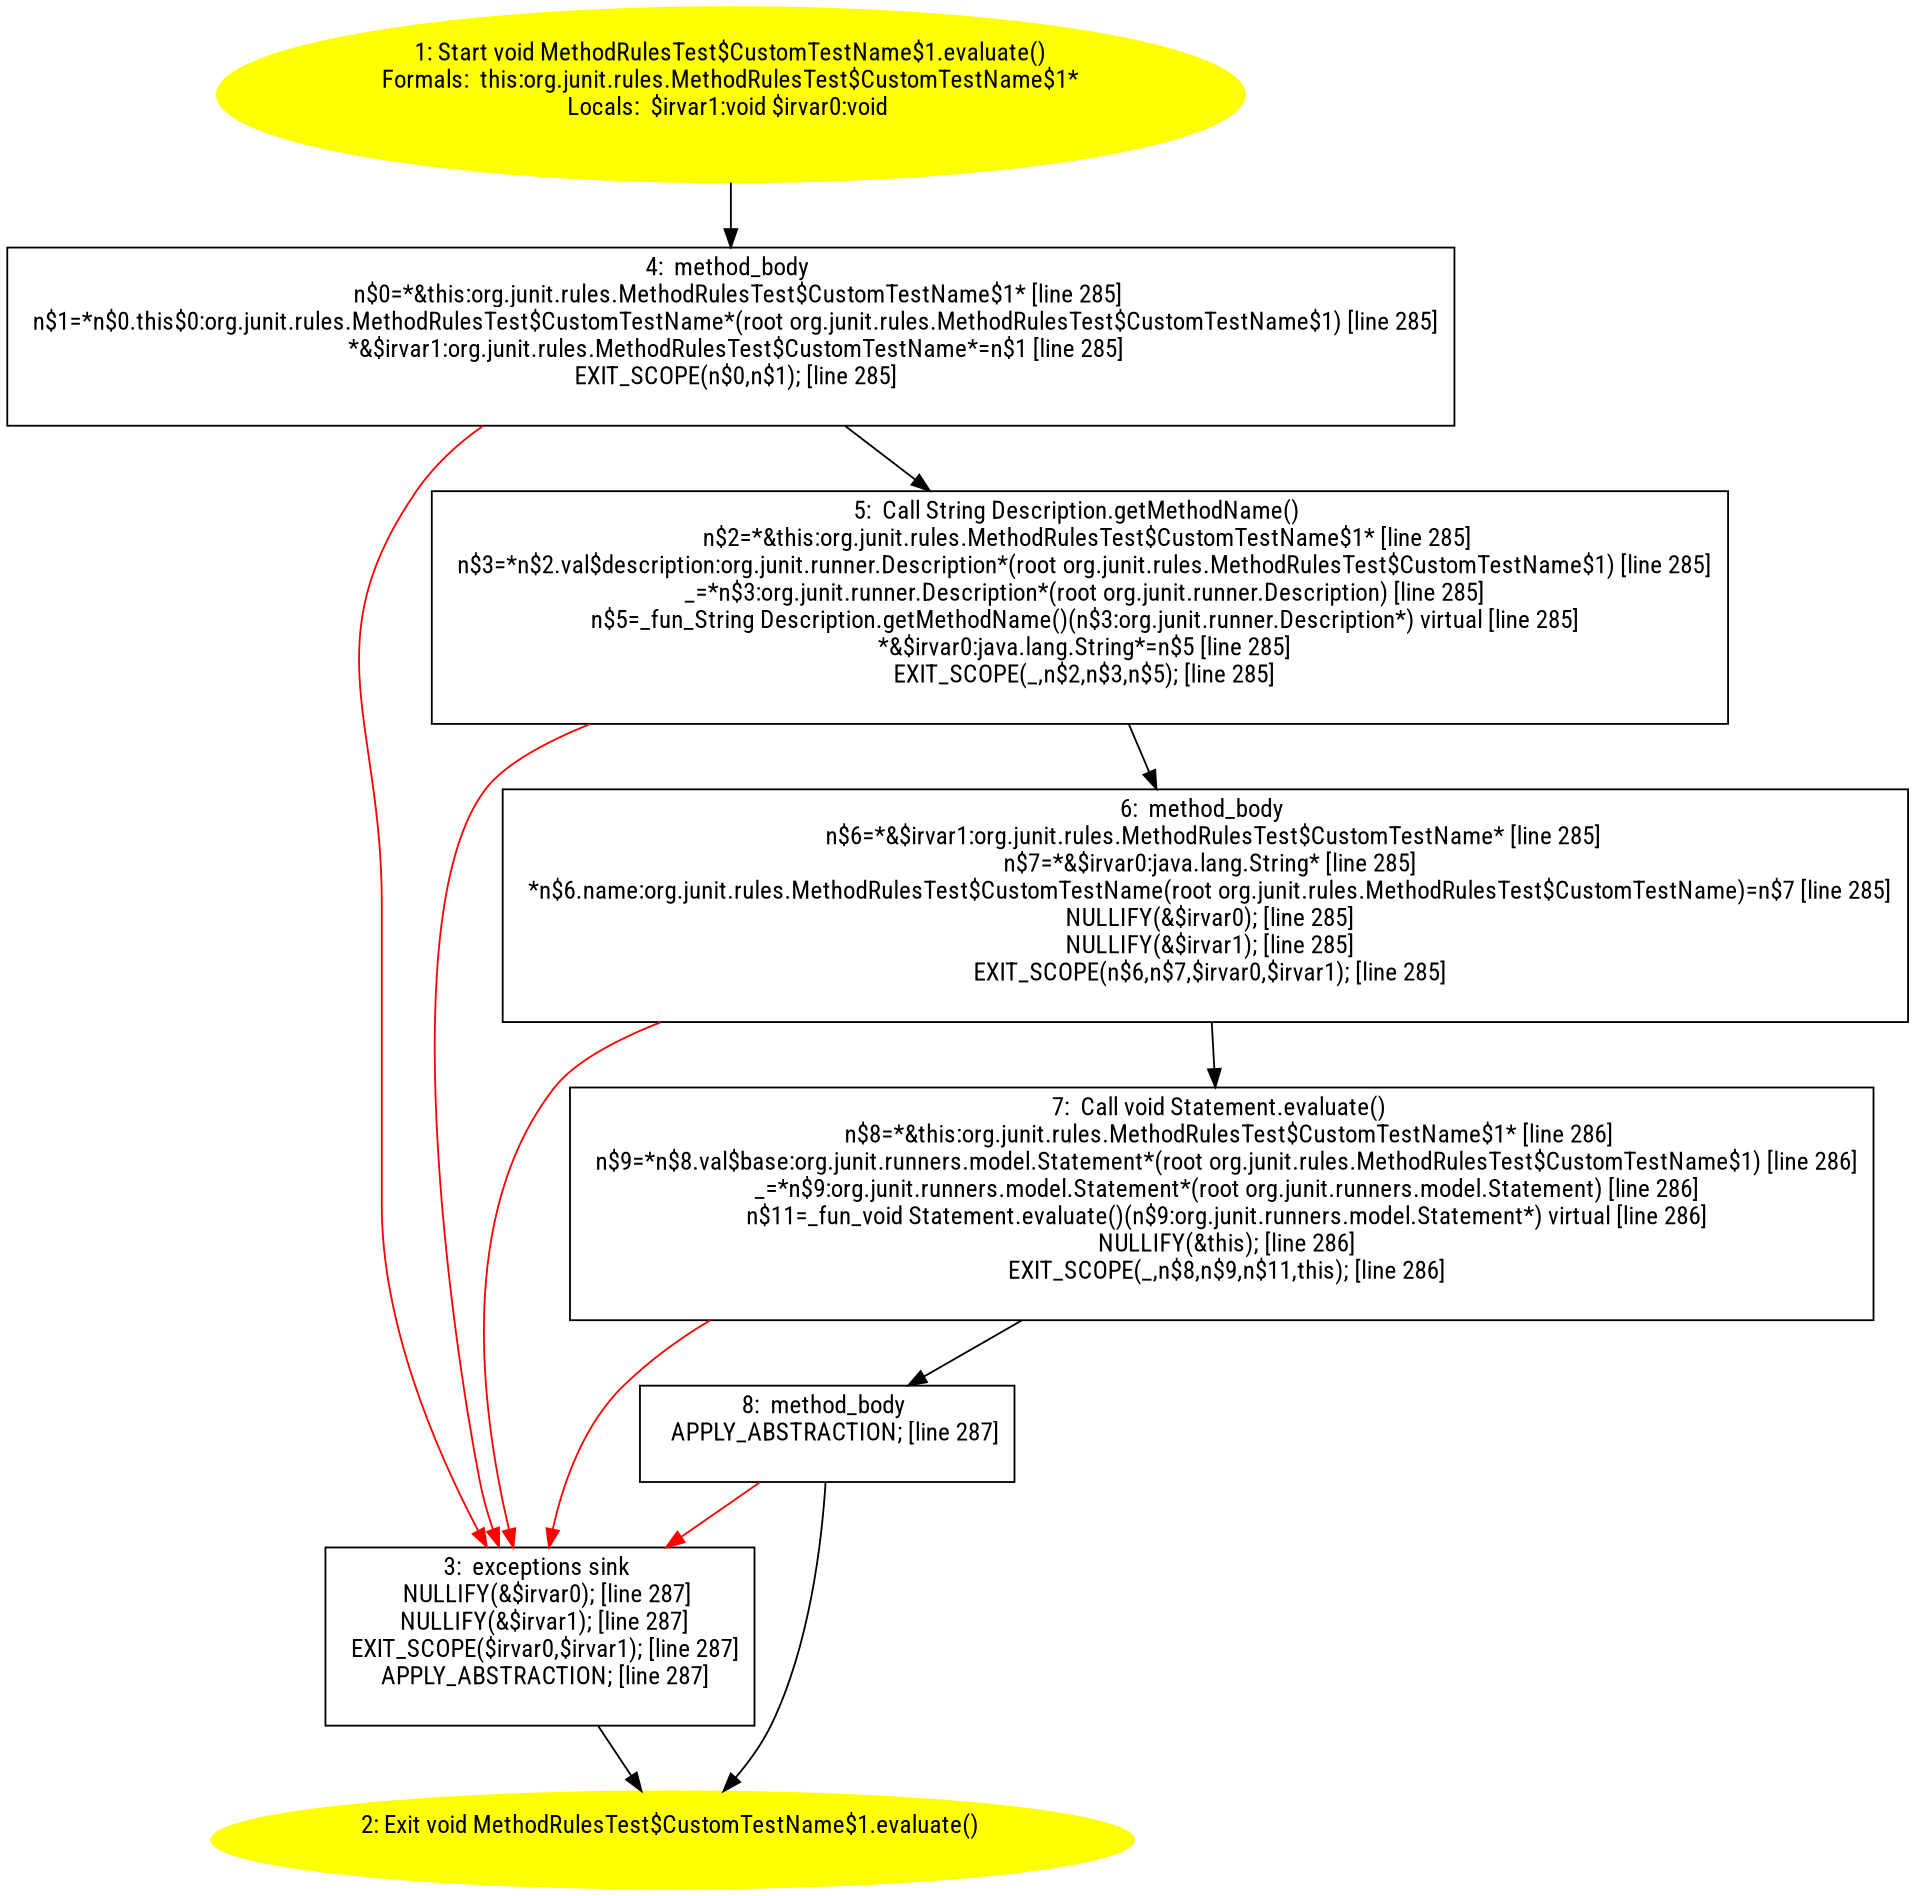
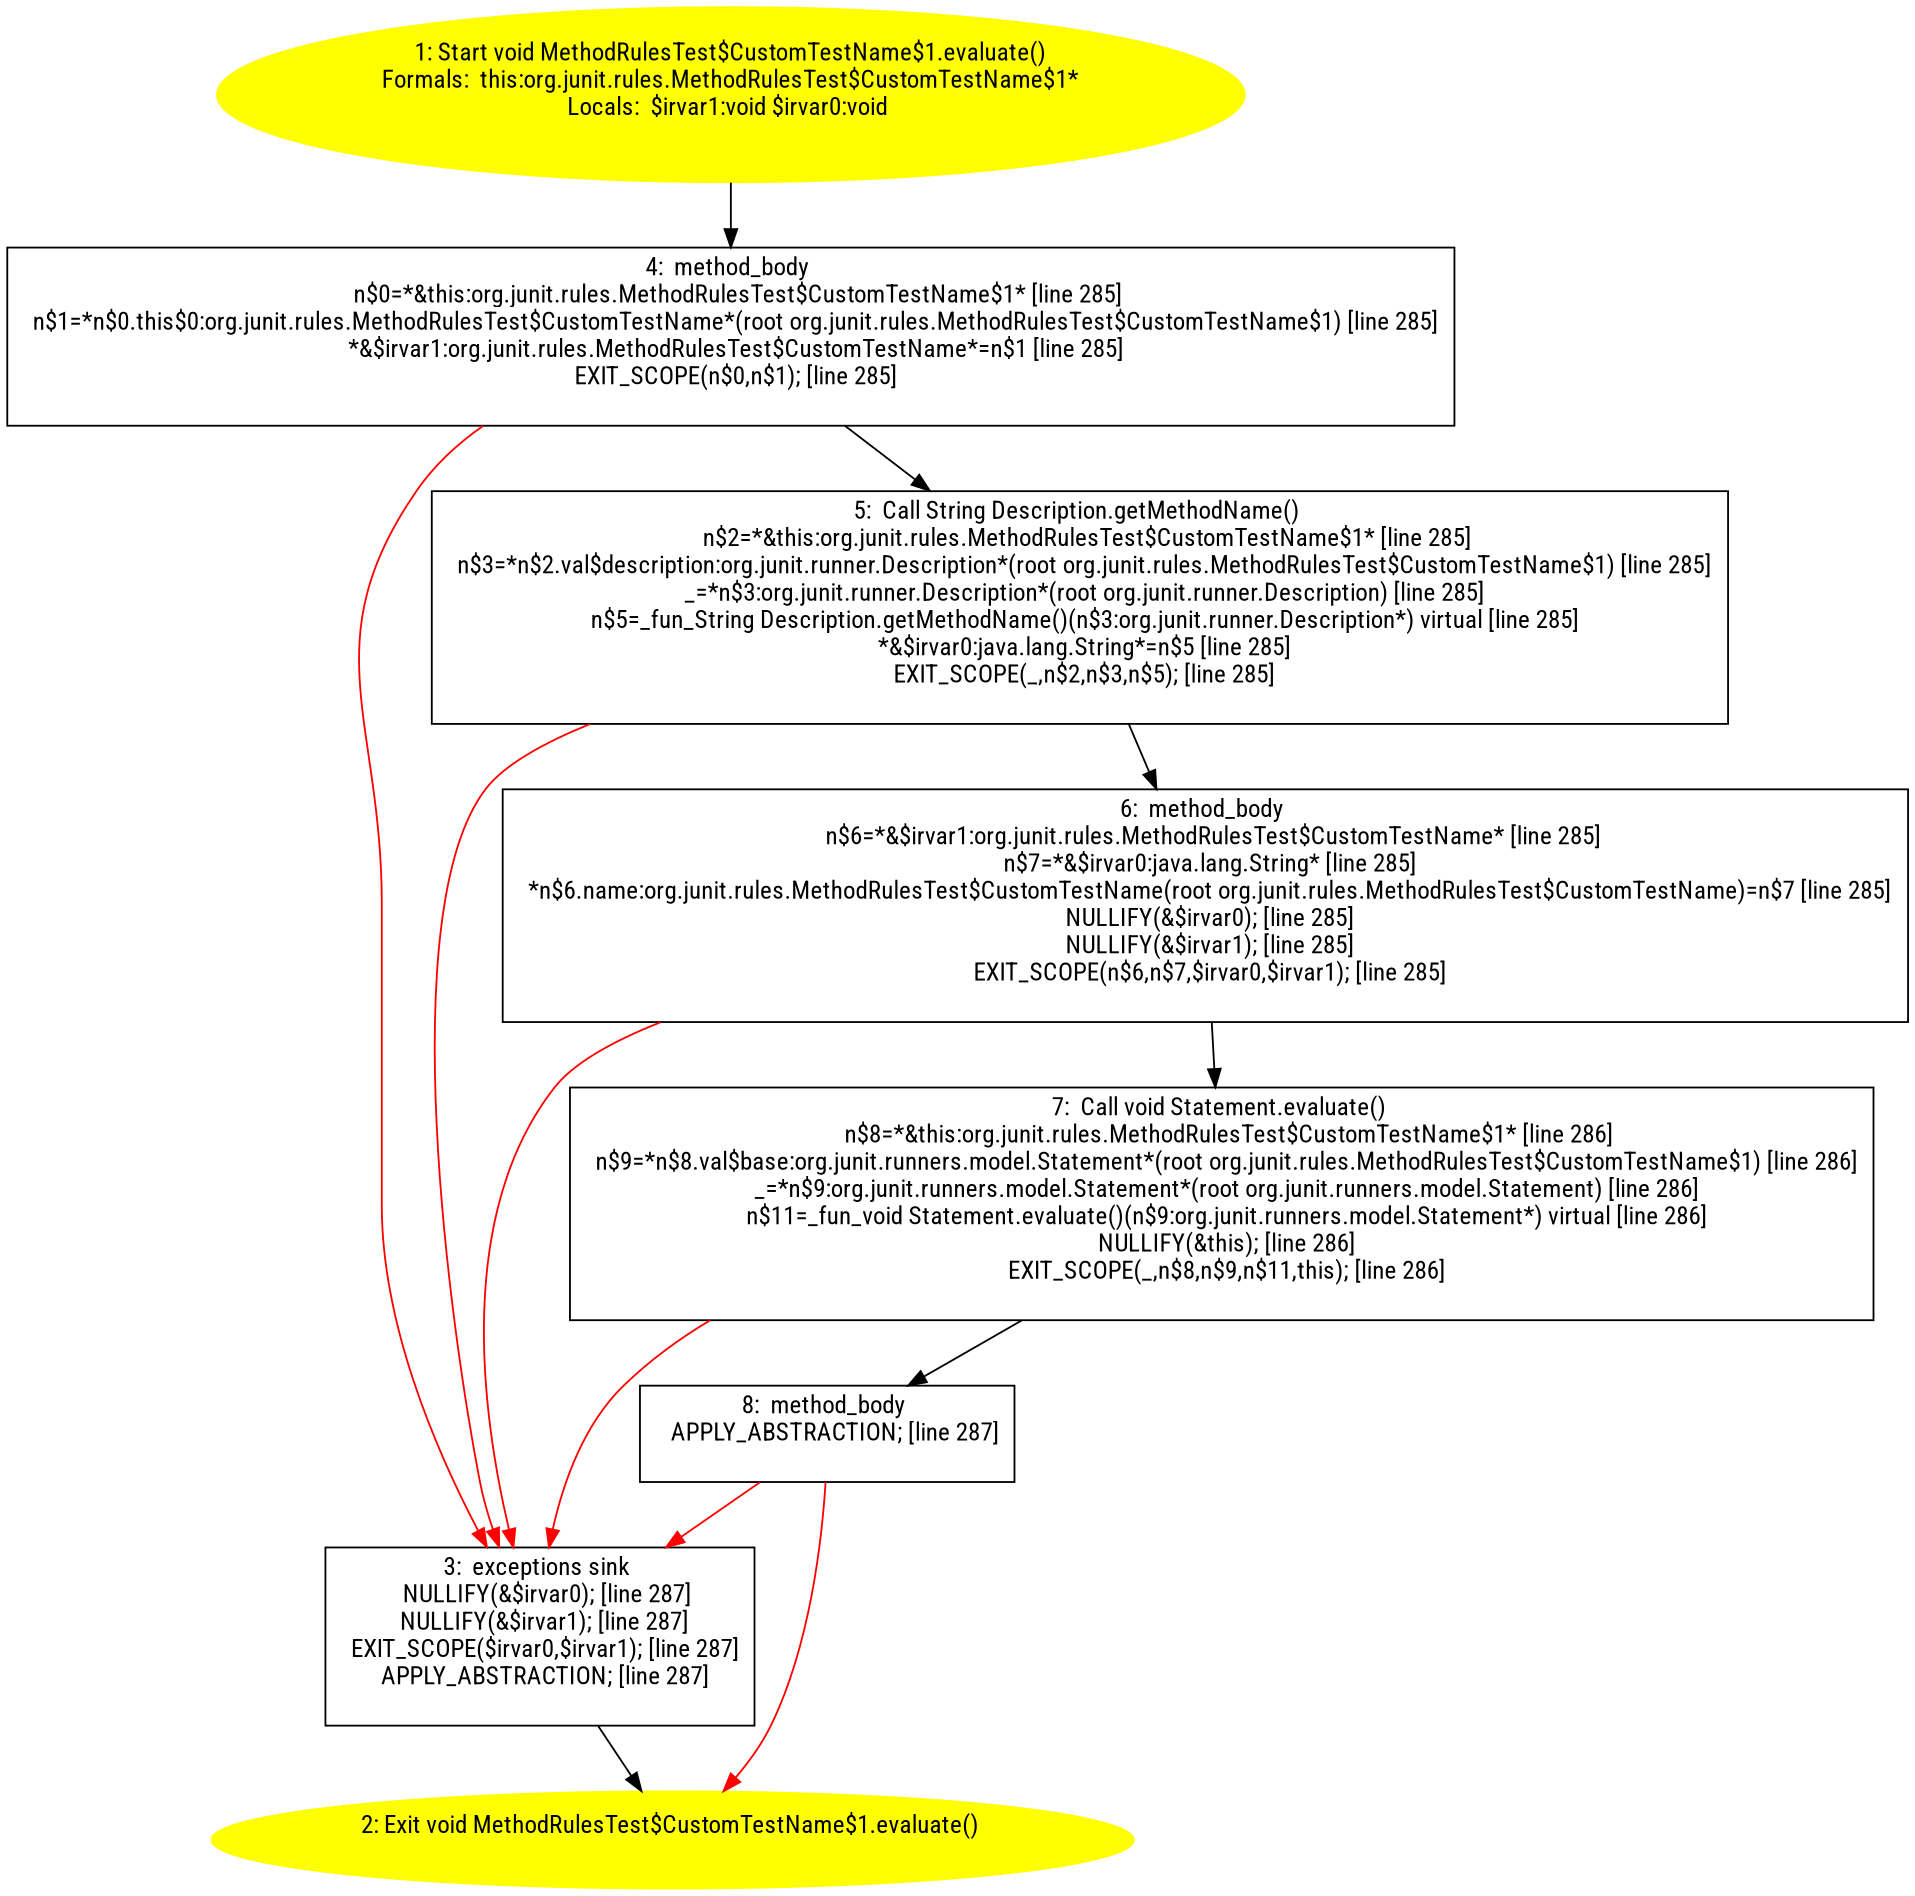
edge "8:  method_body APPLY_ABSTRACTION; [line 287]" -> "2: Exit void MethodRulesTest$CustomTestName$1.evaluate()": color black -> red
